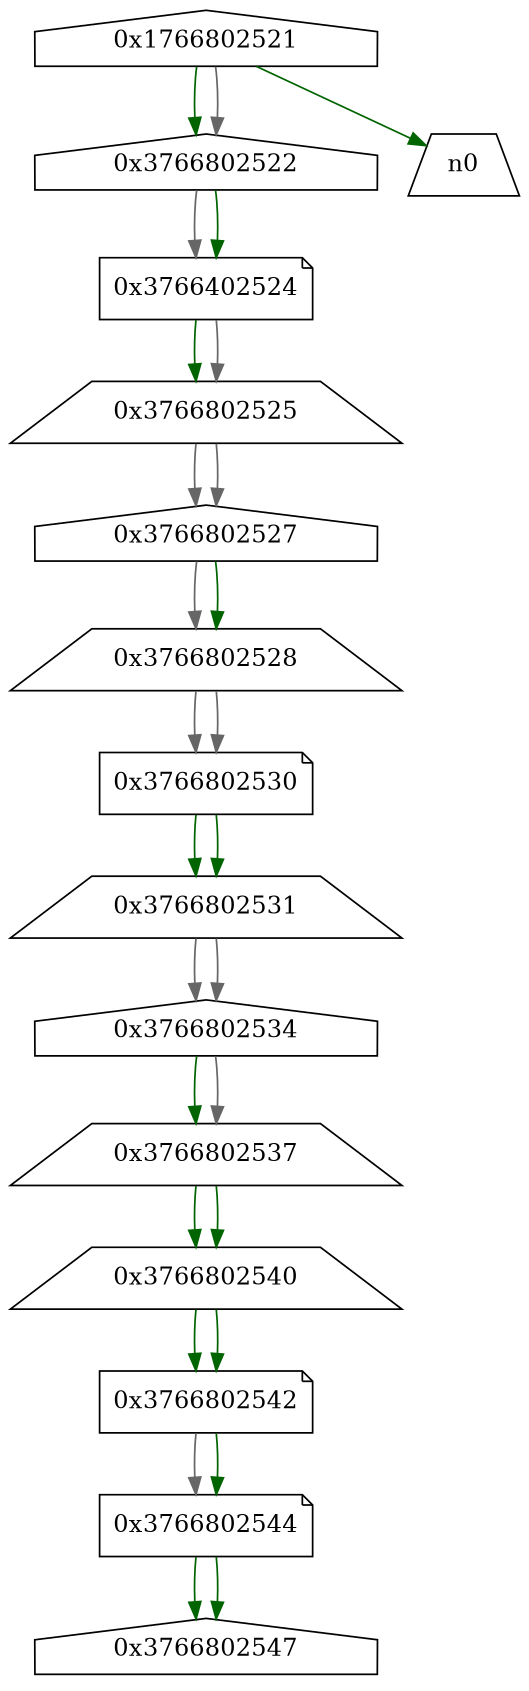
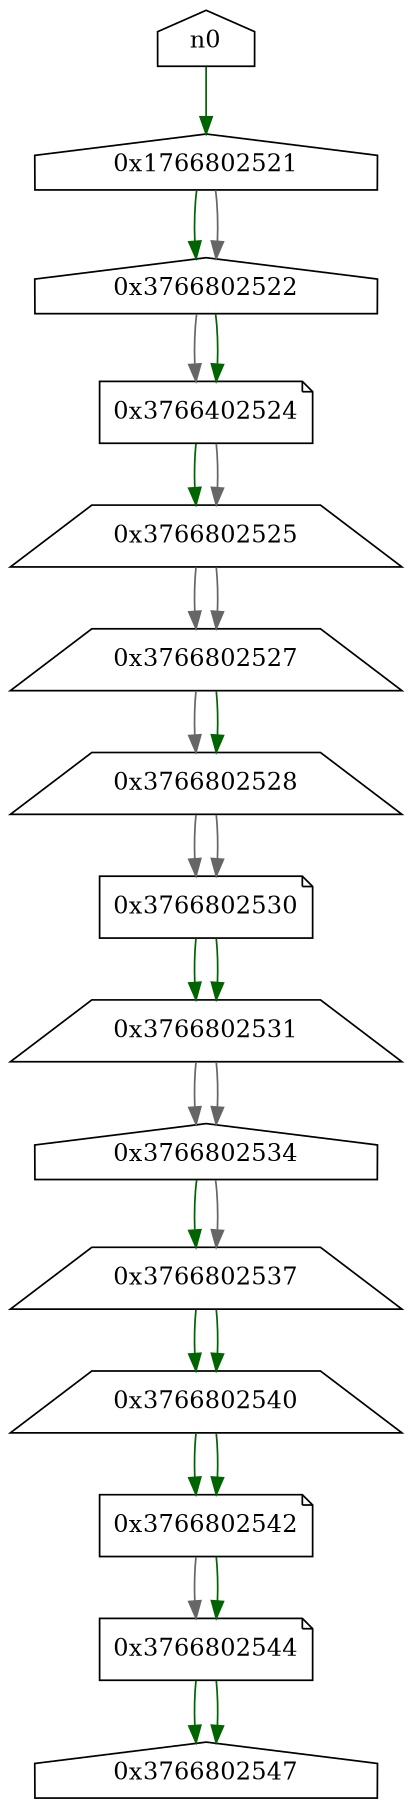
edge "0x1766802521" -> "n0": reversed
node "n0": shape trapezium -> house
node "0x3766802527": shape house -> trapezium
